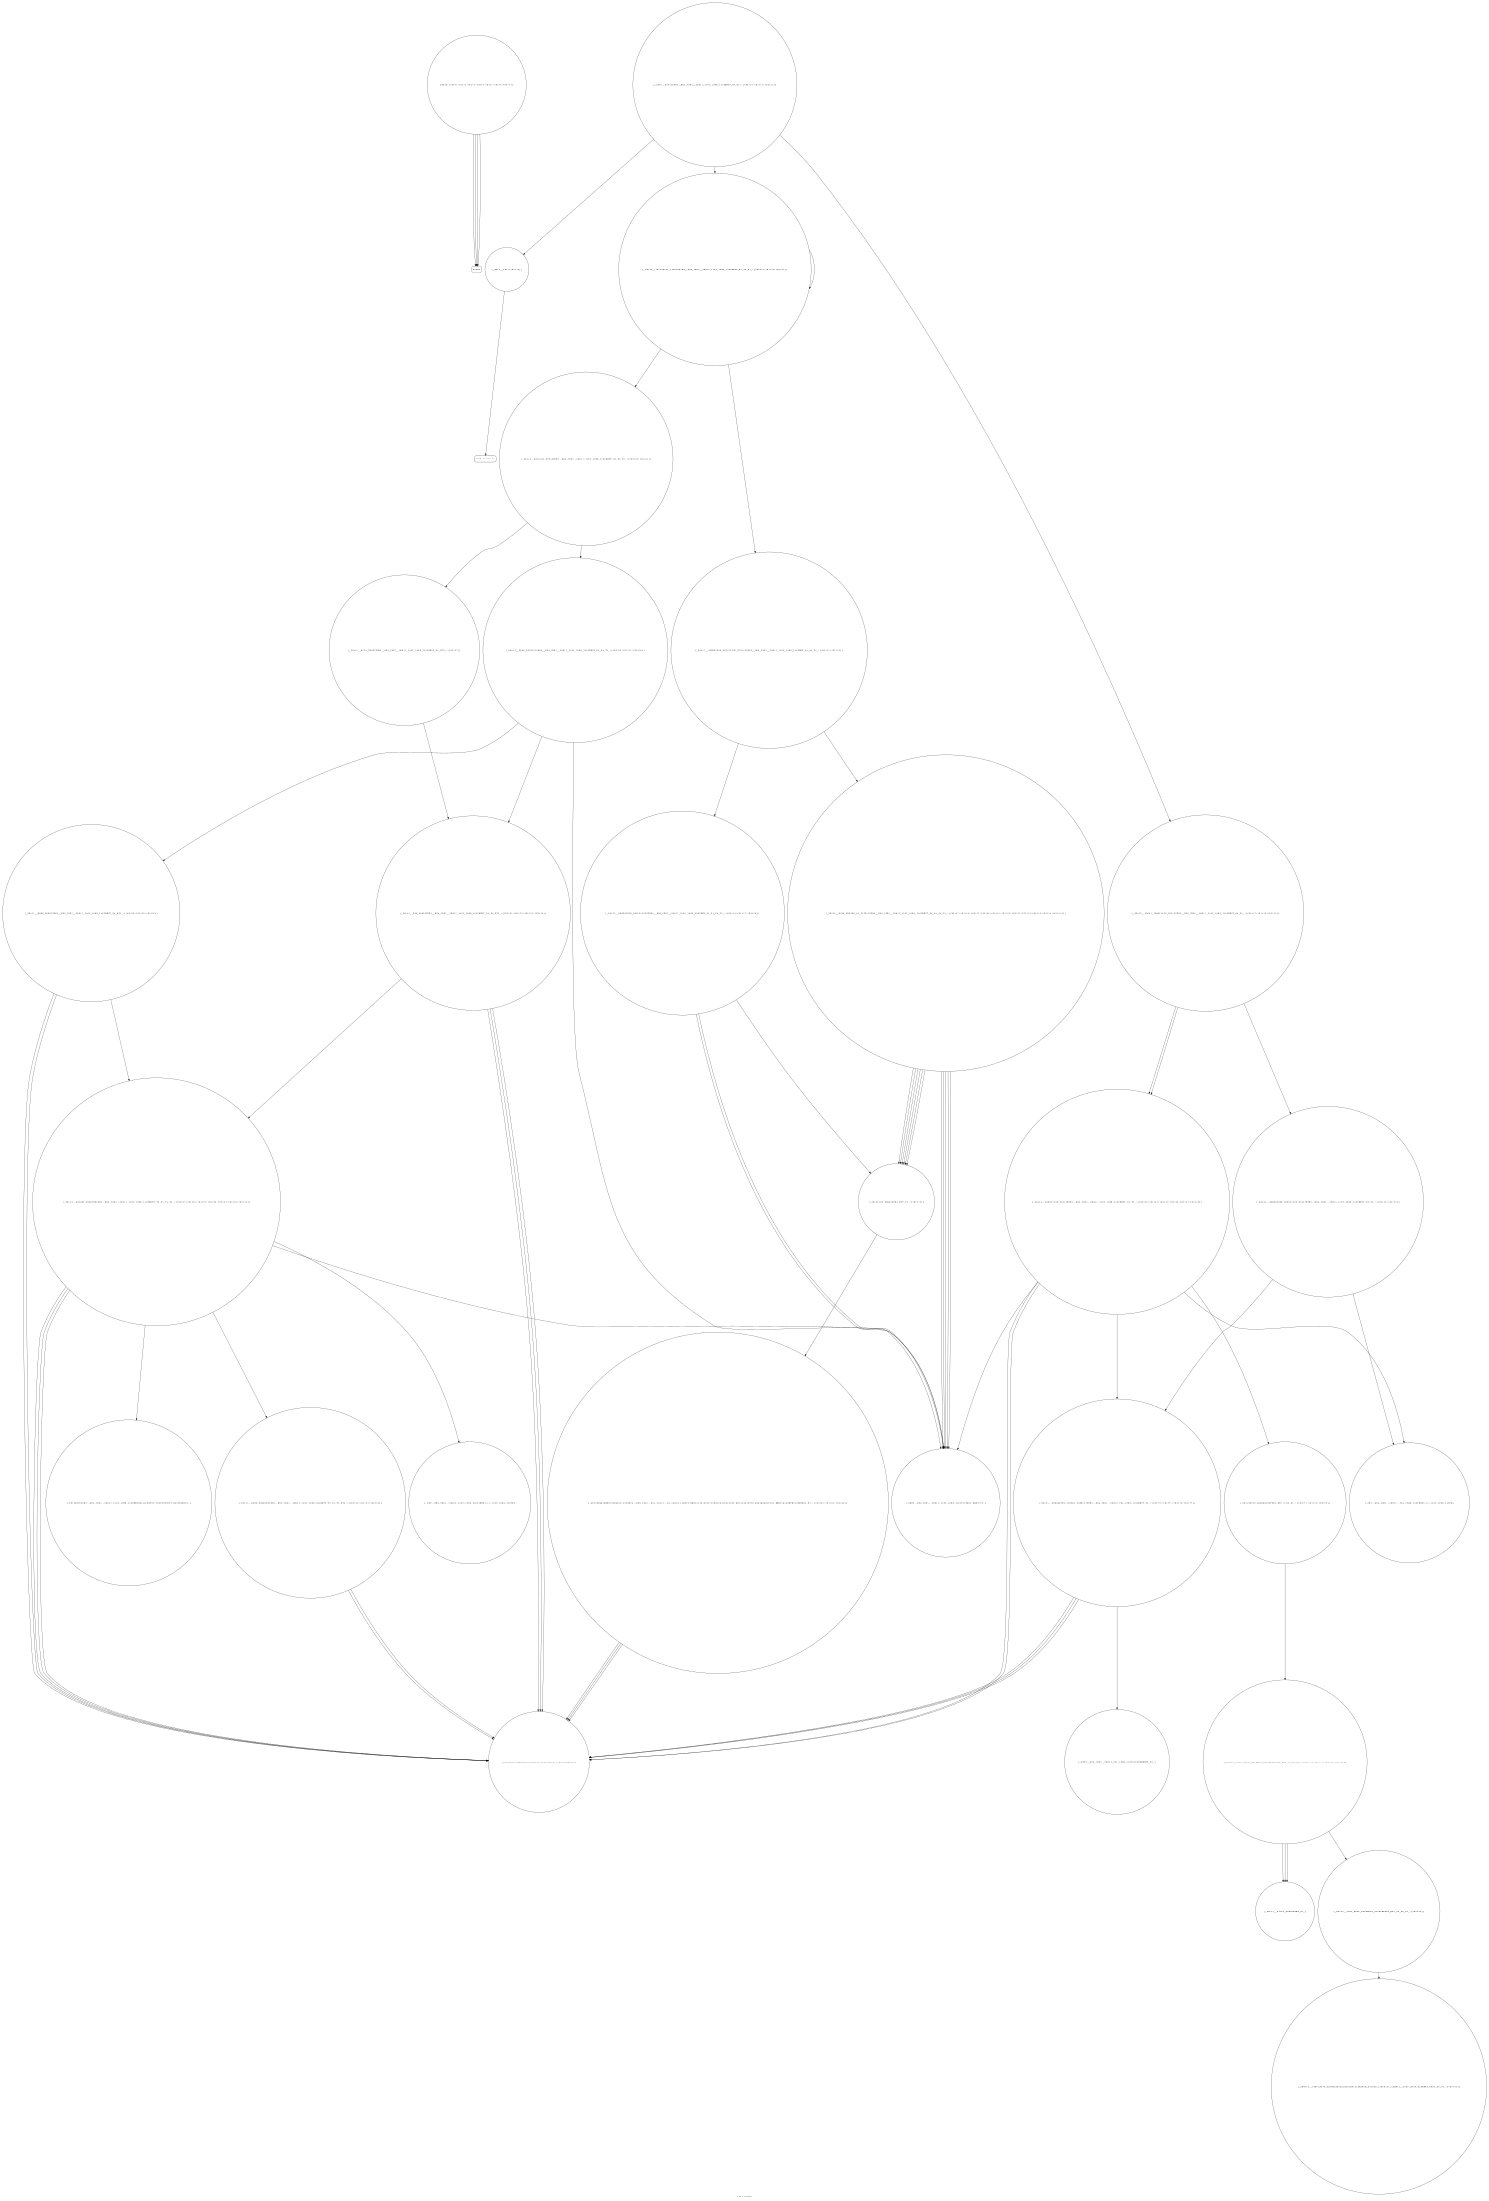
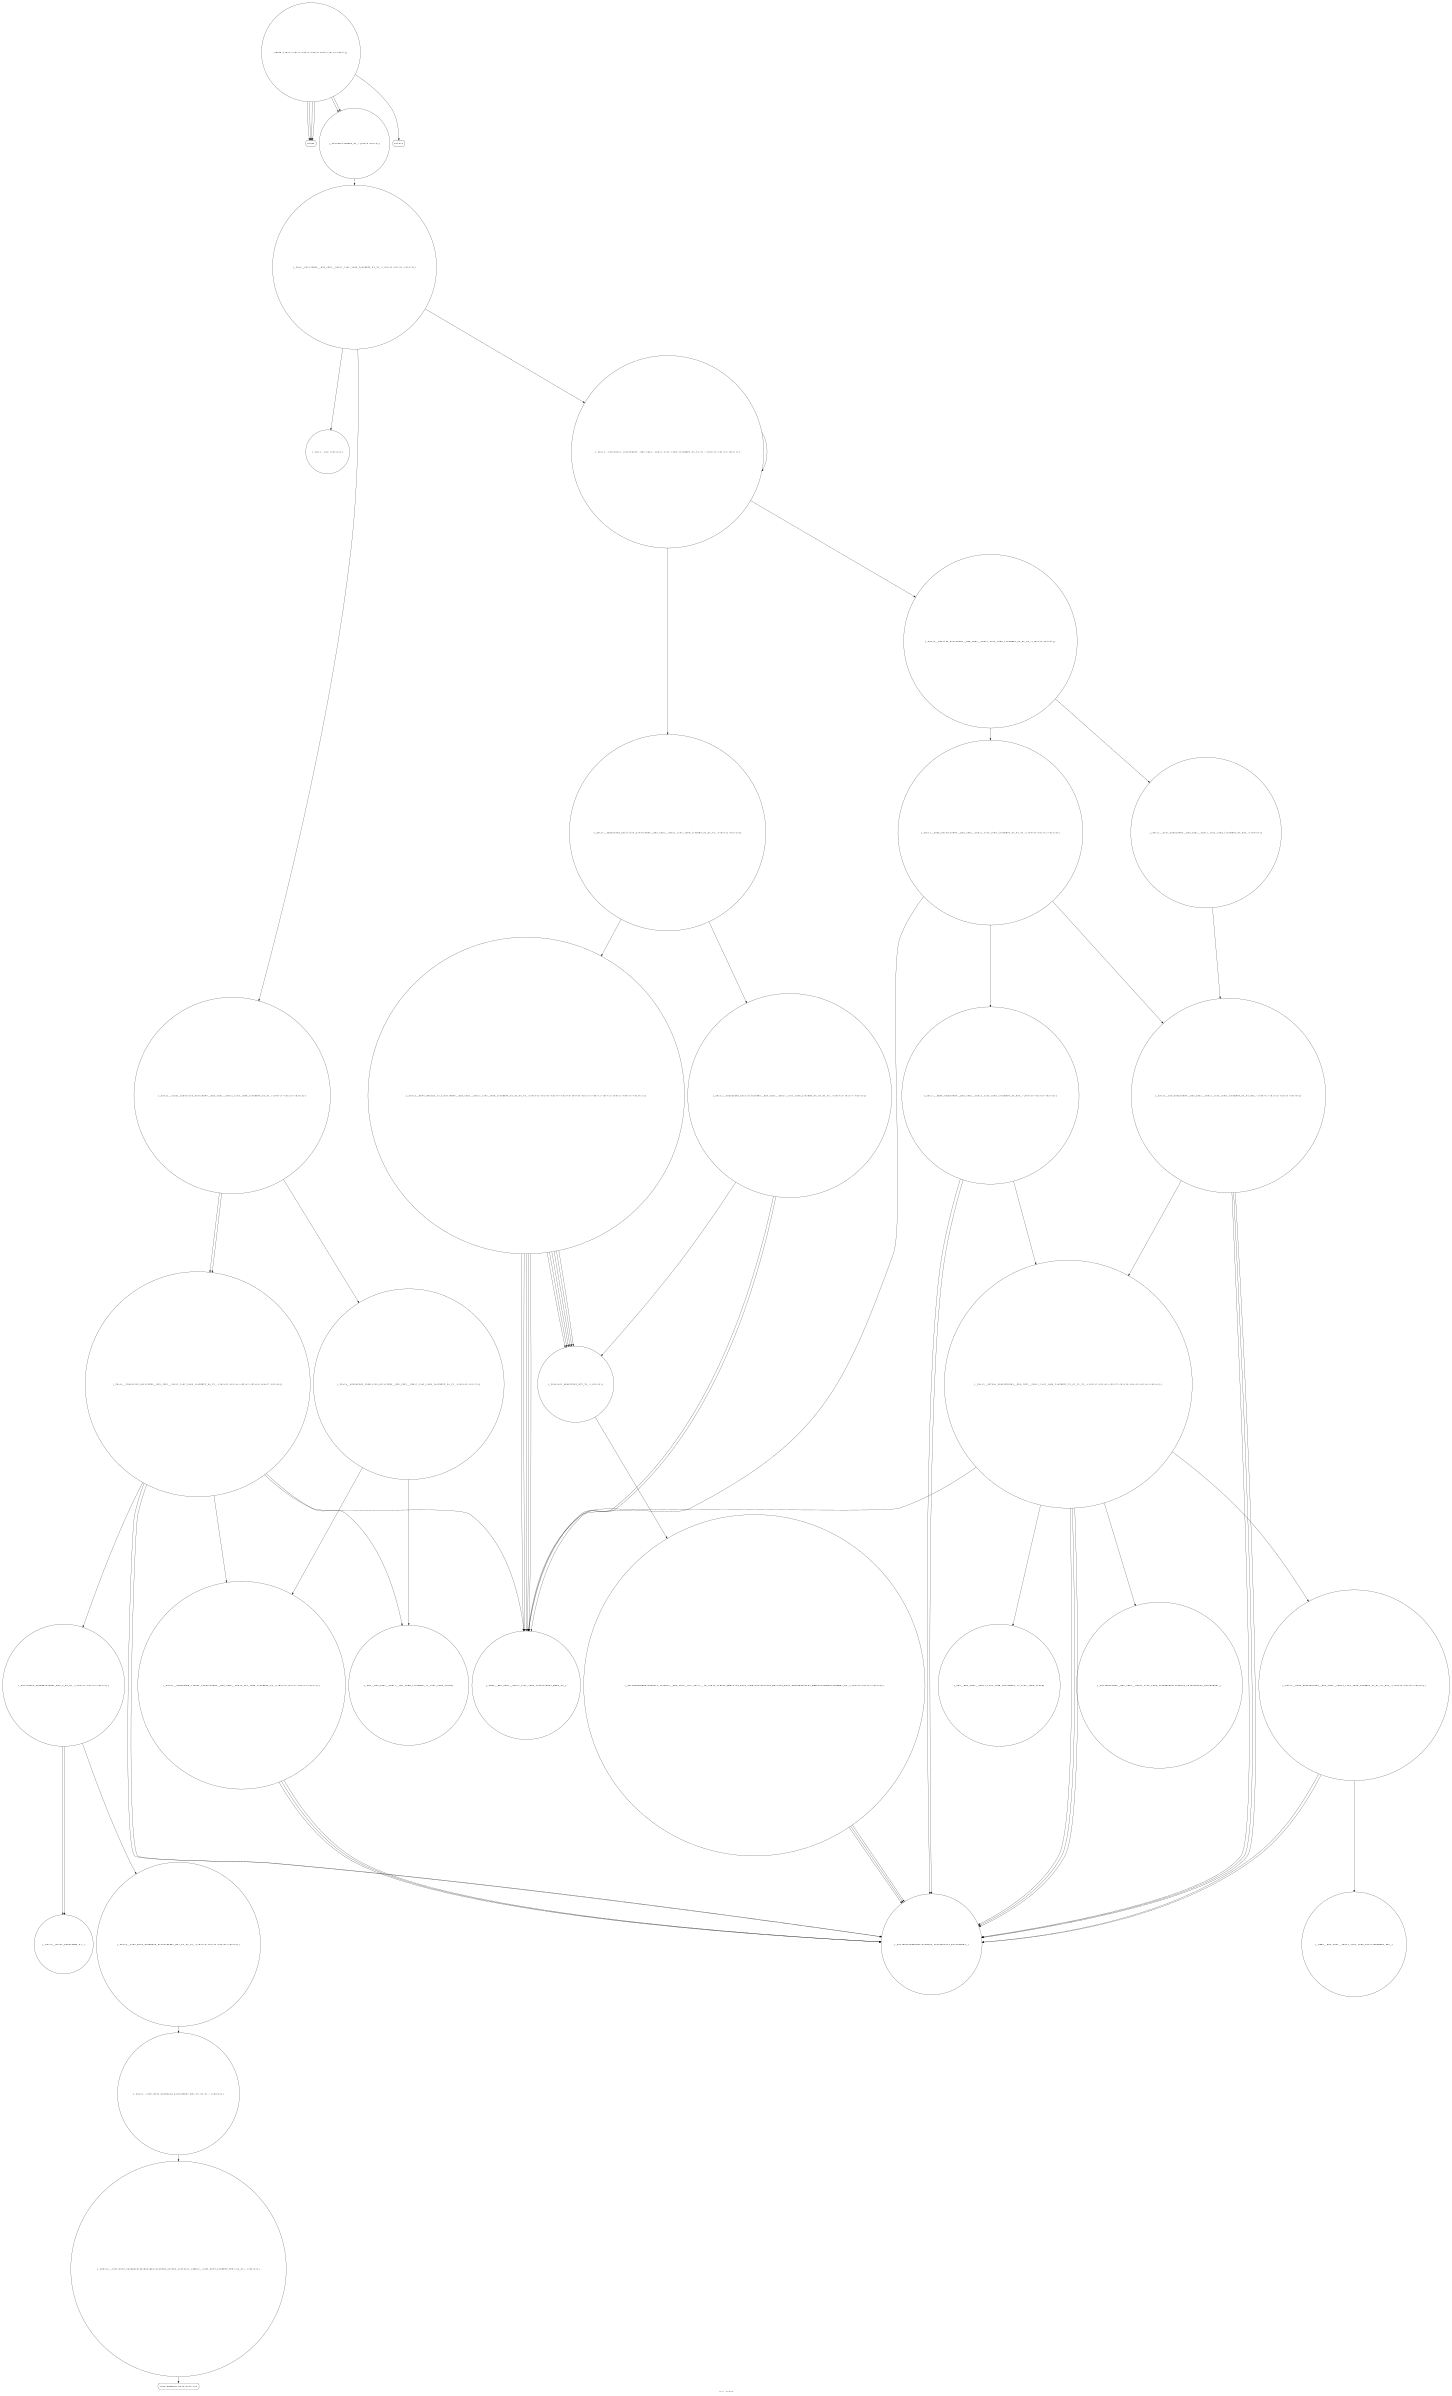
node "{_ZSt4sortIPxEvT_S1_|{<s0>8|<s1>9}}": added
node "printf": added
node "llvm.ctlz.i64": removed
node "{_ZNK9__gnu_cxx5__ops14_Val_less_iterclIxPxEEbRT_T0_}": removed
node "{_ZSt12__niter_baseIPxET_S1_}": removed
node "{_ZSt12__miter_baseIPxET_S1_}": added
node "{_ZNK9__gnu_cxx5__ops14_Iter_less_valclIPxxEEbT_RT0_}": added
node "llvm.memmove.p0i8.p0i8.i64": added
